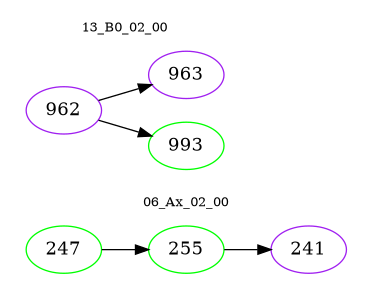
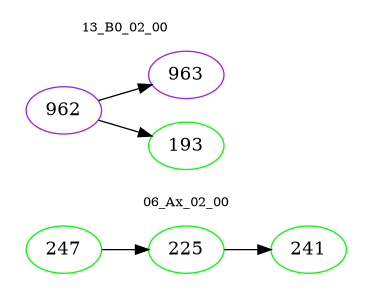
node "993": label "993" -> "193"
node "255": label "255" -> "225"
node "241": color purple -> green
